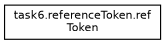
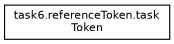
node "task6.referenceToken.ref Token": label "task6.referenceToken.ref Token" -> "task6.referenceToken.task Token"
